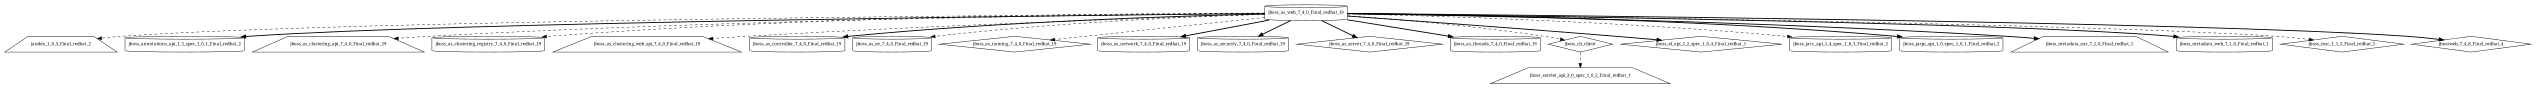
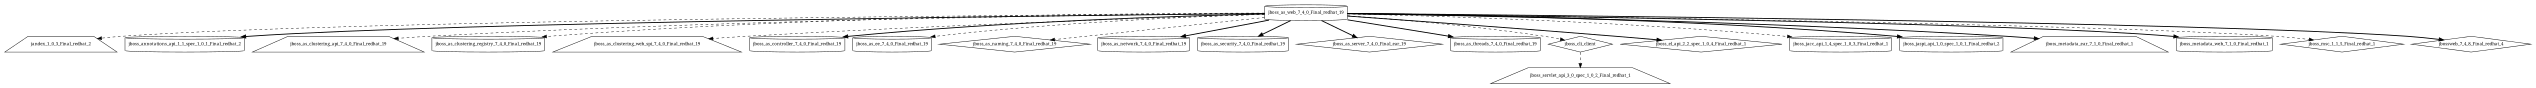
node "jboss_as_server_7_4_0_Final_redhat_19": label "jboss_as_server_7_4_0_Final_redhat_19" -> "jboss_as_server_7_4_0_Final_ear_19"
